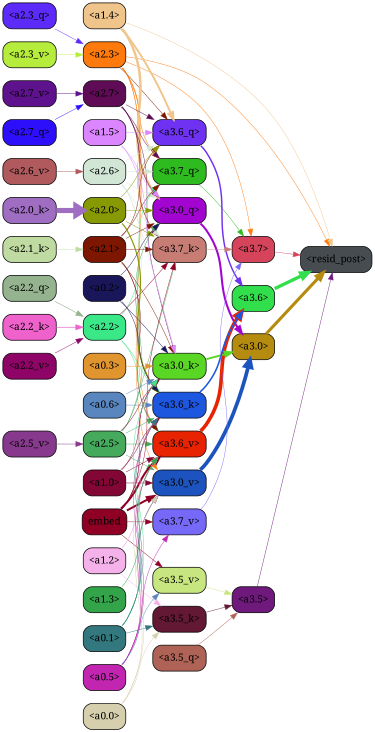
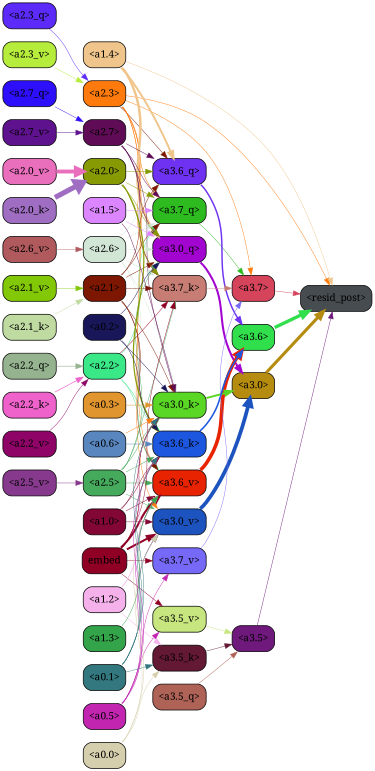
edge "<a1.5>" -> "<a3.6_q>": now "<a1.5>" -> "<a3.7_q>"
node "<a2.0_v>": added
edge "<a2.0>" -> "<a3.7_q>": added
edge "<a1.5>" -> "<a3.0_k>": color #db86fe -> #5f0b55
node "<a2.1_v>": added
edge "<a0.6>" -> "<a3.0_k>": color #5986bf -> #ff7a0c
edge "<a2.5>" -> "<a3.0_k>": color #830734 -> #46aa5c
edge "<a0.1>" -> "<a3.0_k>": color #3be888 -> #32787e
edge "<a0.5>" -> "<a3.5_v>": color #5986bf -> #c226b1
